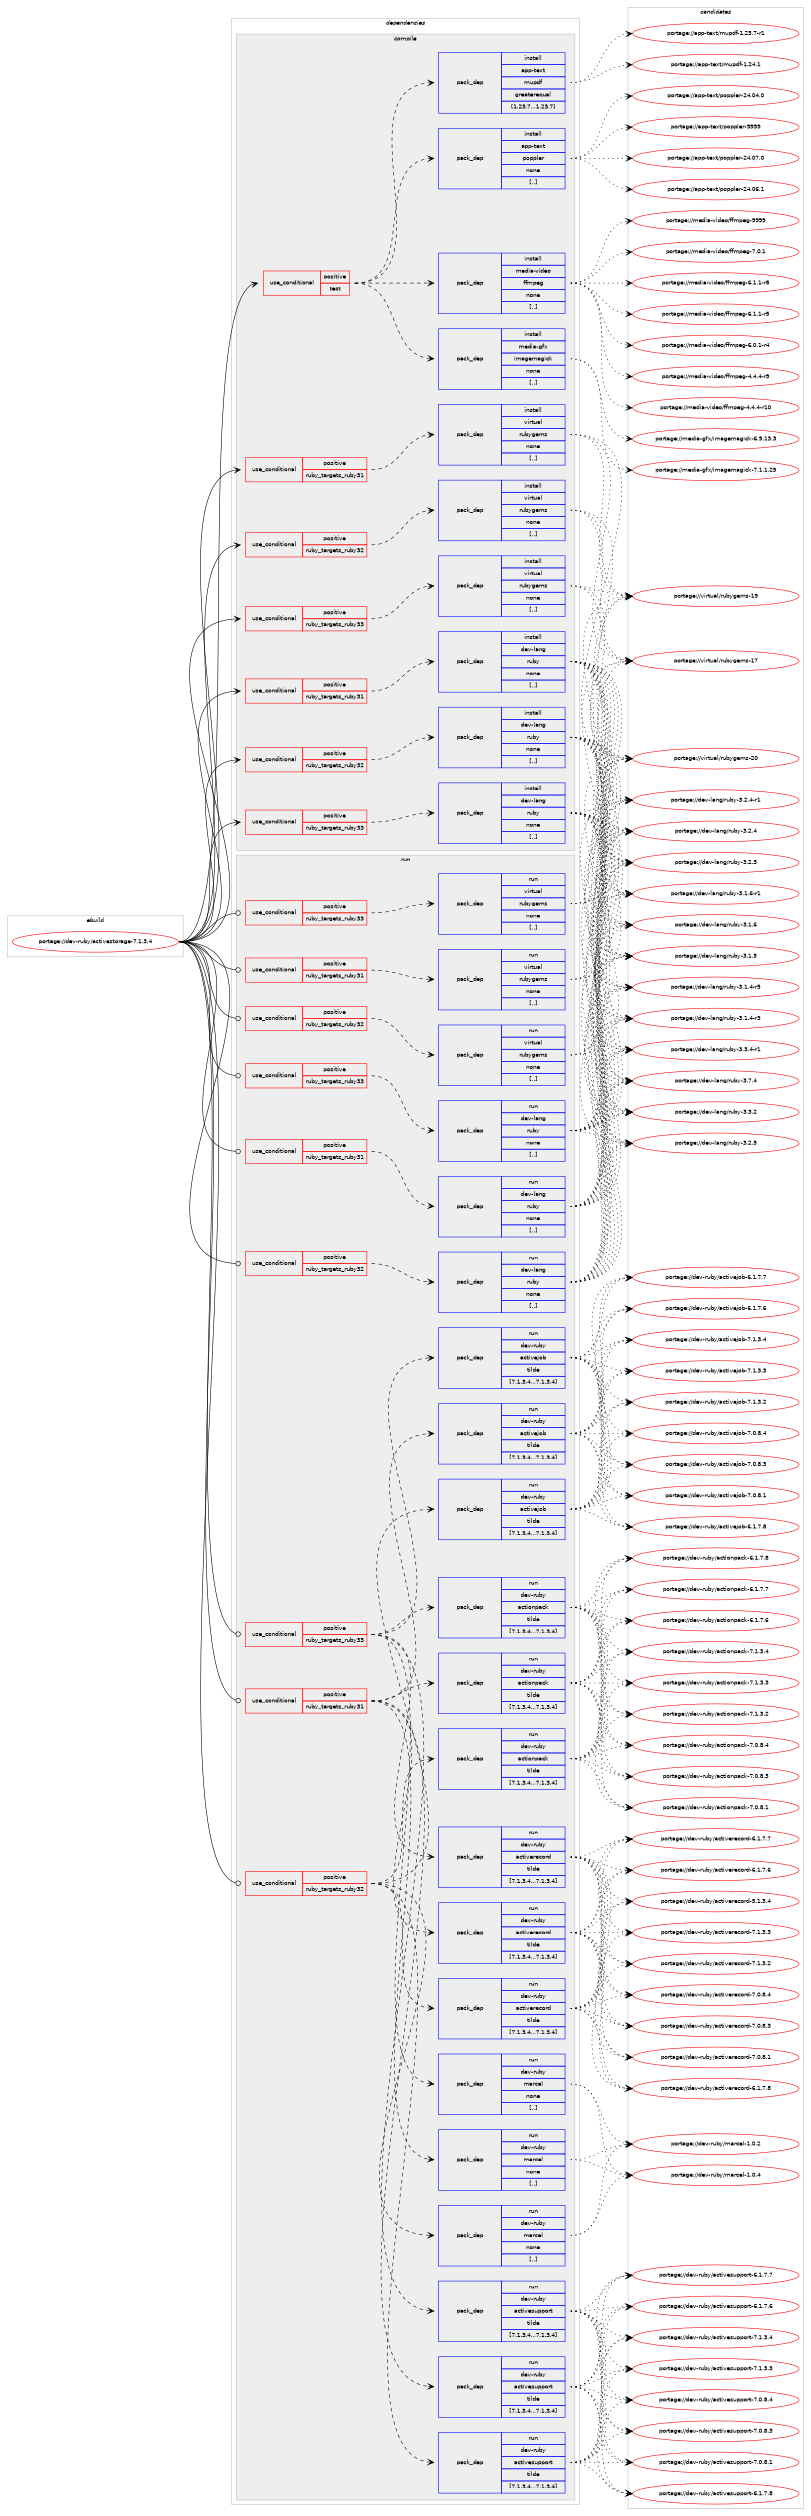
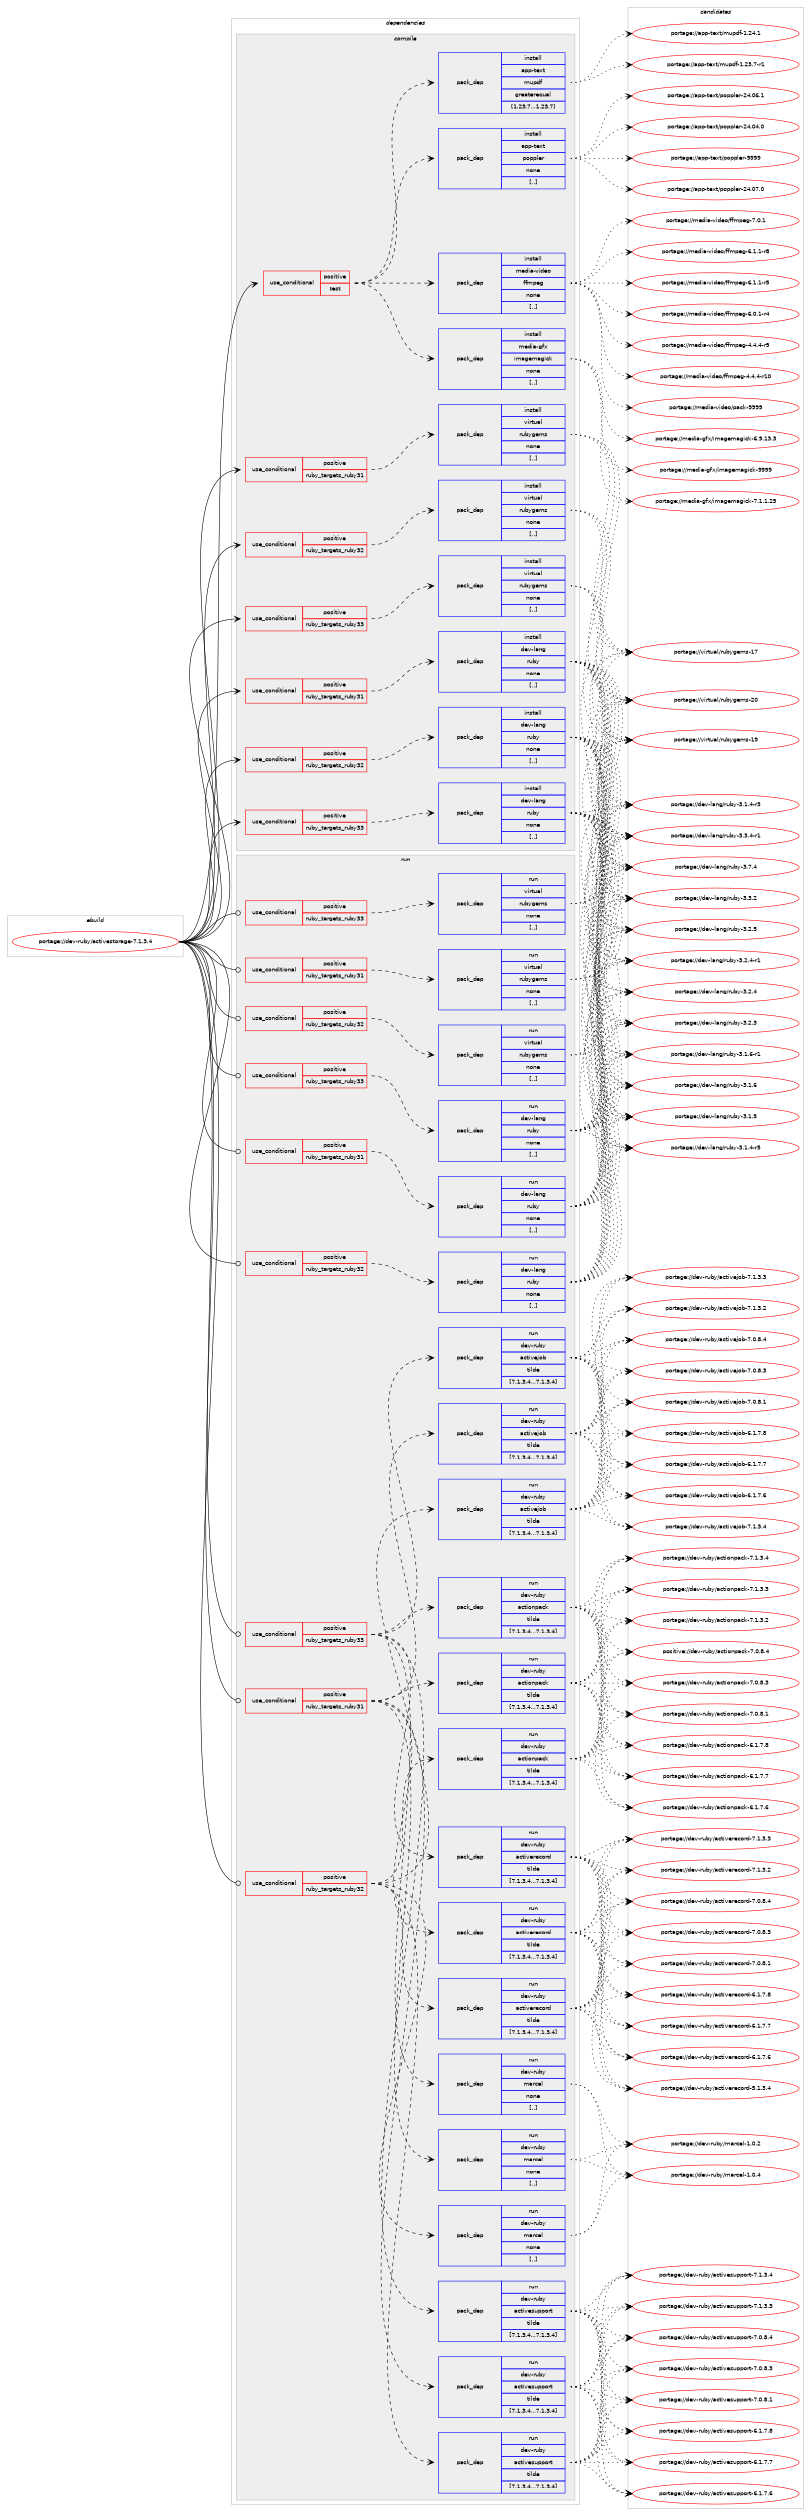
node "portage://media-video/ffmpeg-9999": label "portage://media-video/ffmpeg-9999" -> "portage://media-video/pack-9999"
node "portage://media-gfx/imagemagick-9999": added
node "portage://dev-ruby/actionpack-7.0.8.4": label "portage://dev-ruby/actionpack-7.0.8.4" -> "positive://dev-ruby/actionpack-7.0.8.4"
